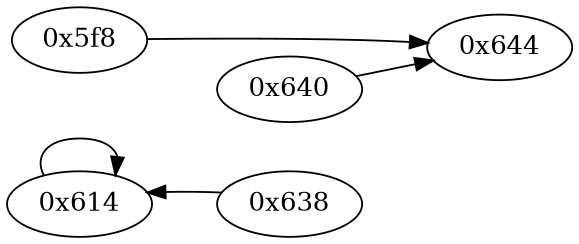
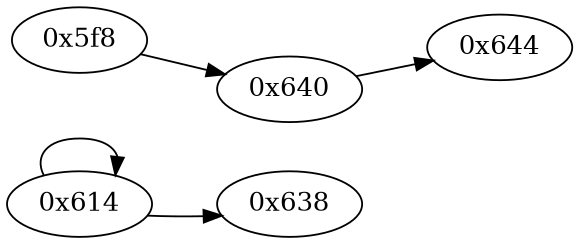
edge "0x5f8" -> "0x644": now "0x5f8" -> "0x640"
edge "0x638" -> "0x614": reversed
